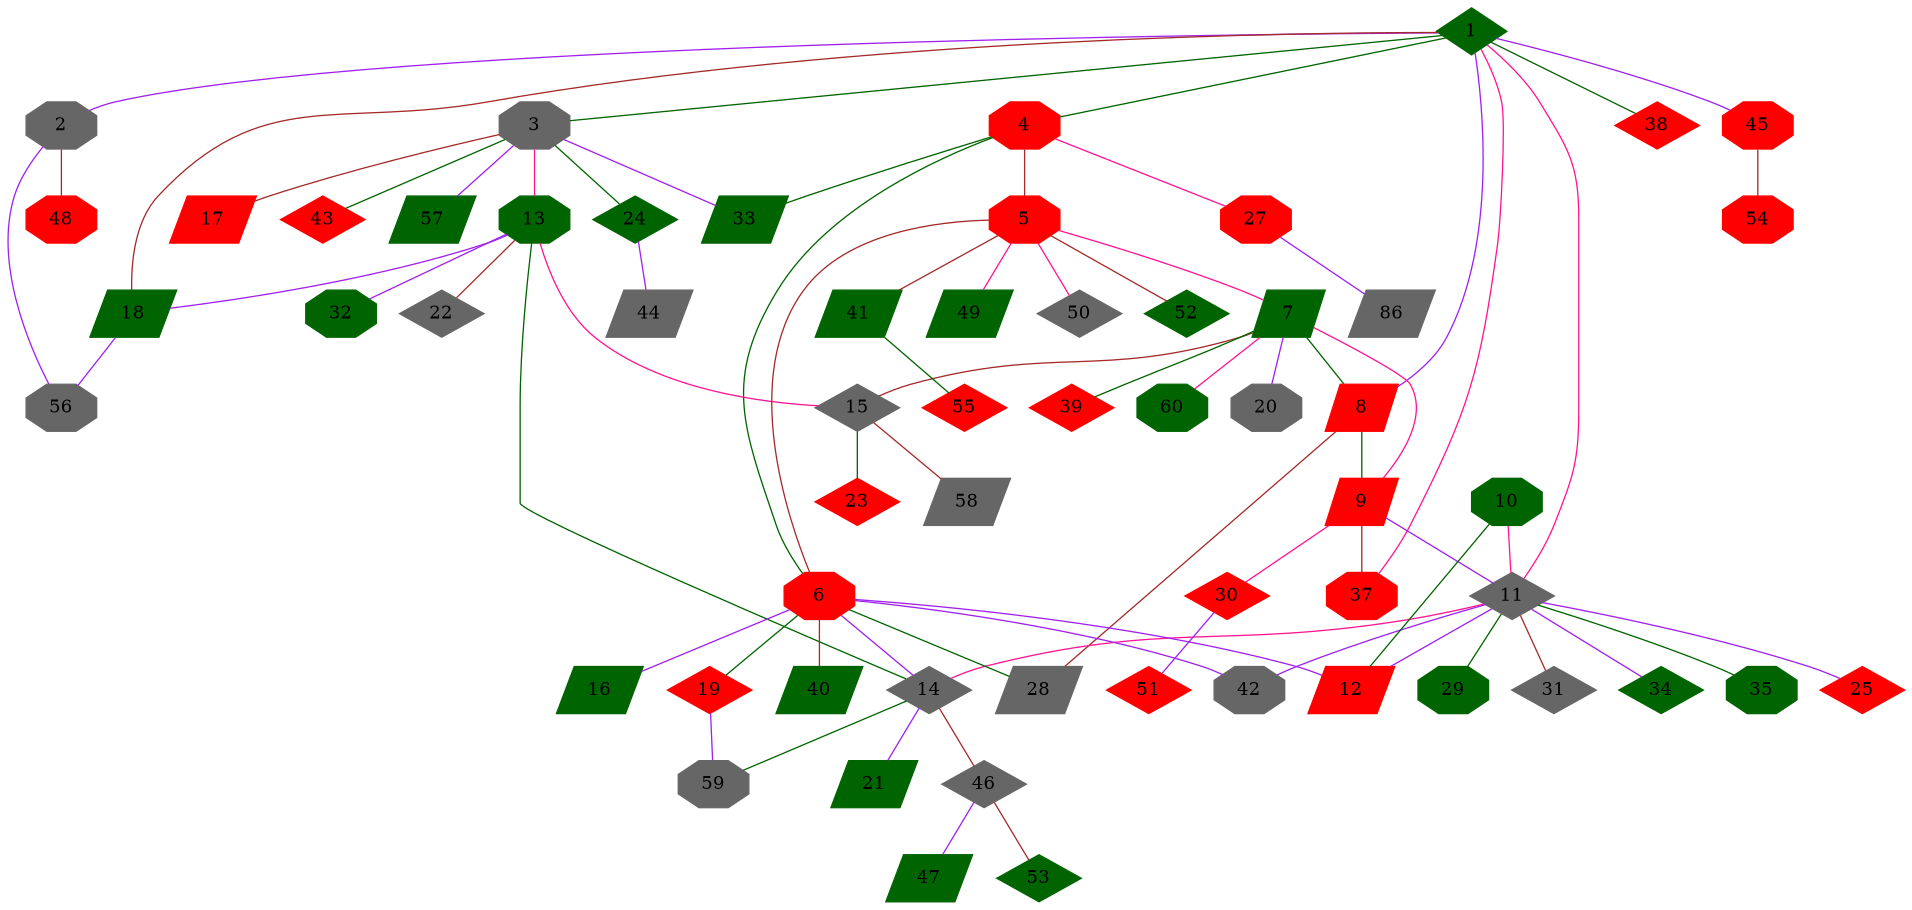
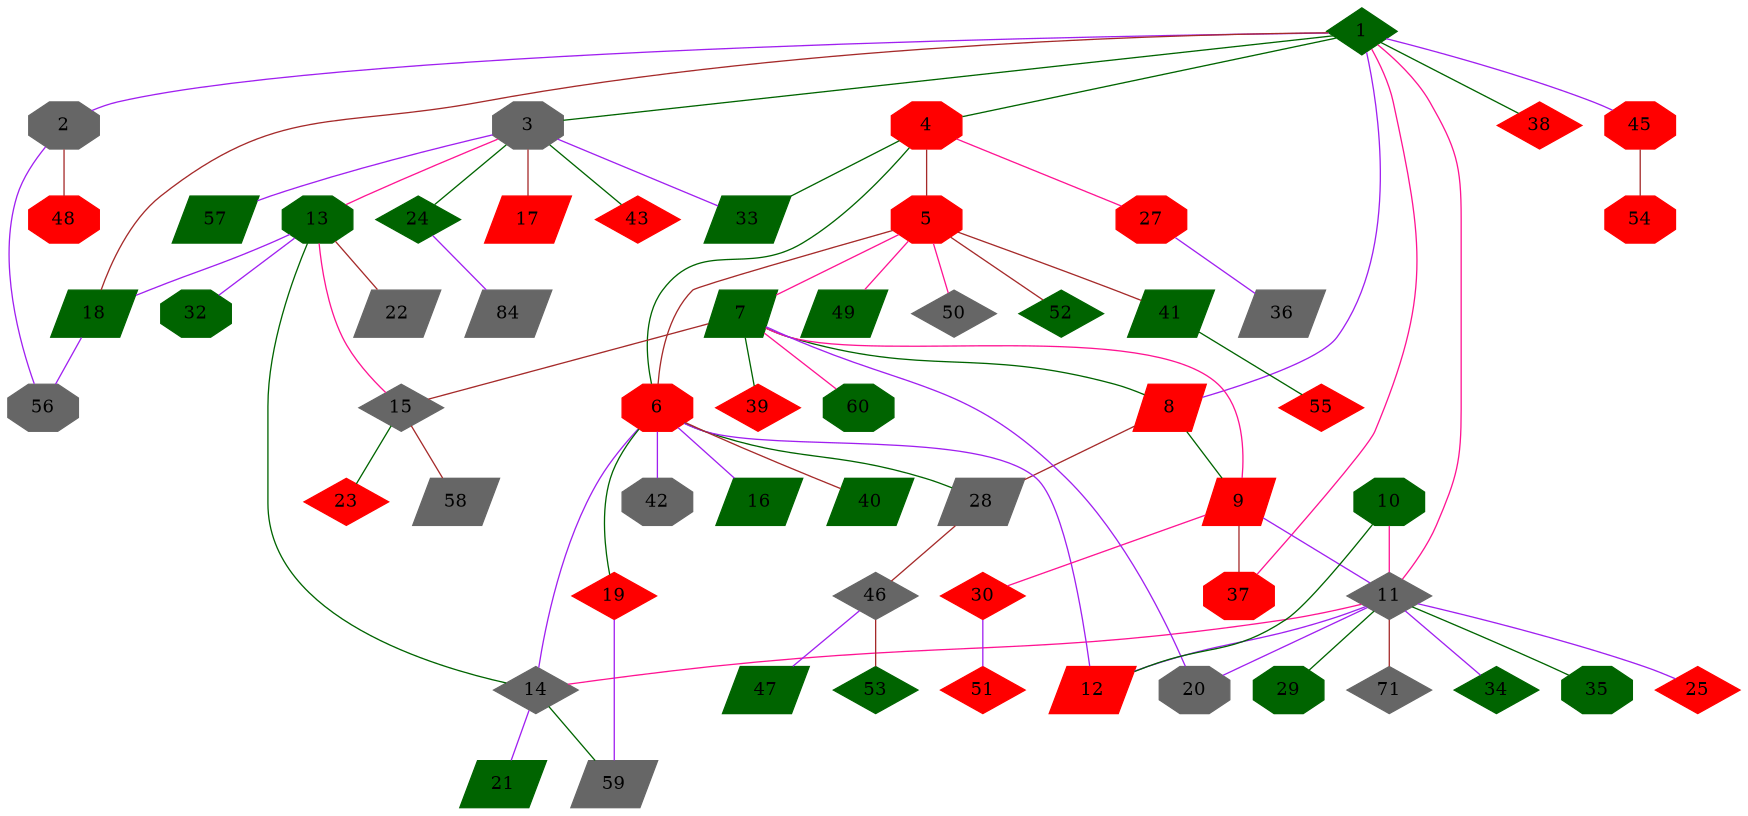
node "22": shape diamond -> parallelogram
node "44": label "44" -> "84"
node "86": label "86" -> "36"
edge "11" -- "42": now "11" -- "20"
node "31": label "31" -> "71"
edge "14" -- "46": now "28" -- "46"
node "59": shape octagon -> parallelogram
